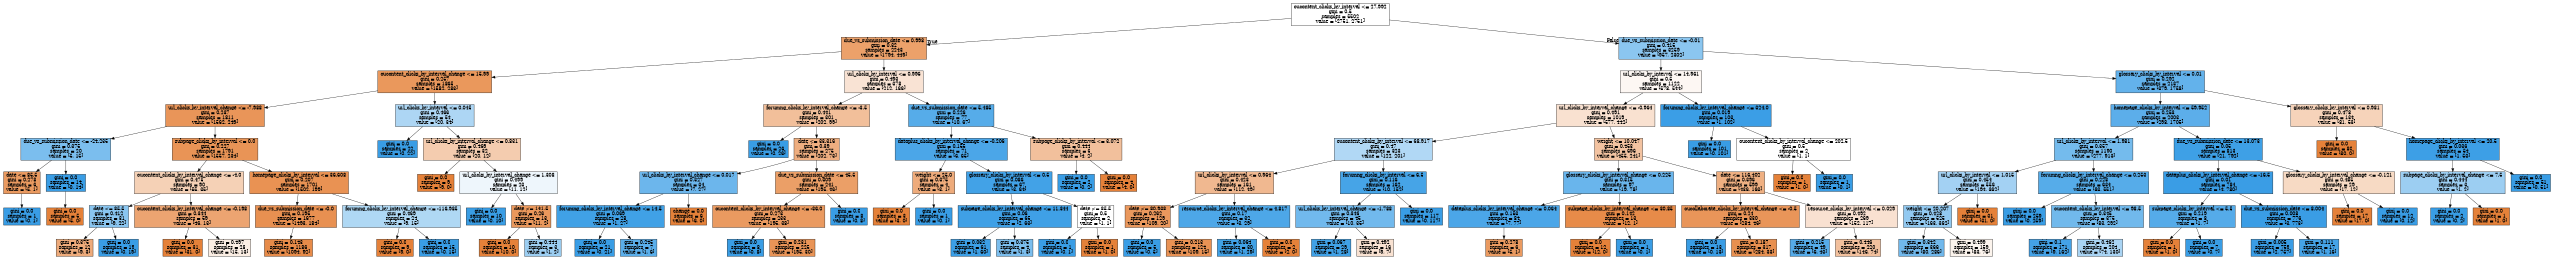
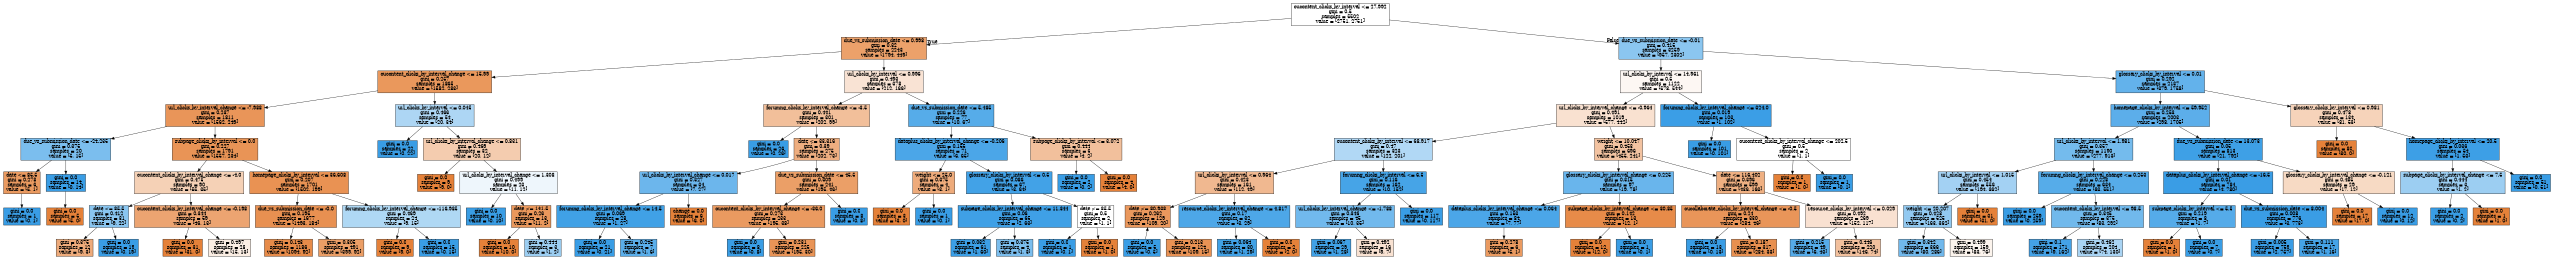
edge "date <= 80.938 gini = 0.262 samples = 129 value = [109, 20]" -> "gini = 0.0 samples = 5 value = [0, 5]": reversed
node "gini = 0.305 samples = 491 value = [399, 92]": added
